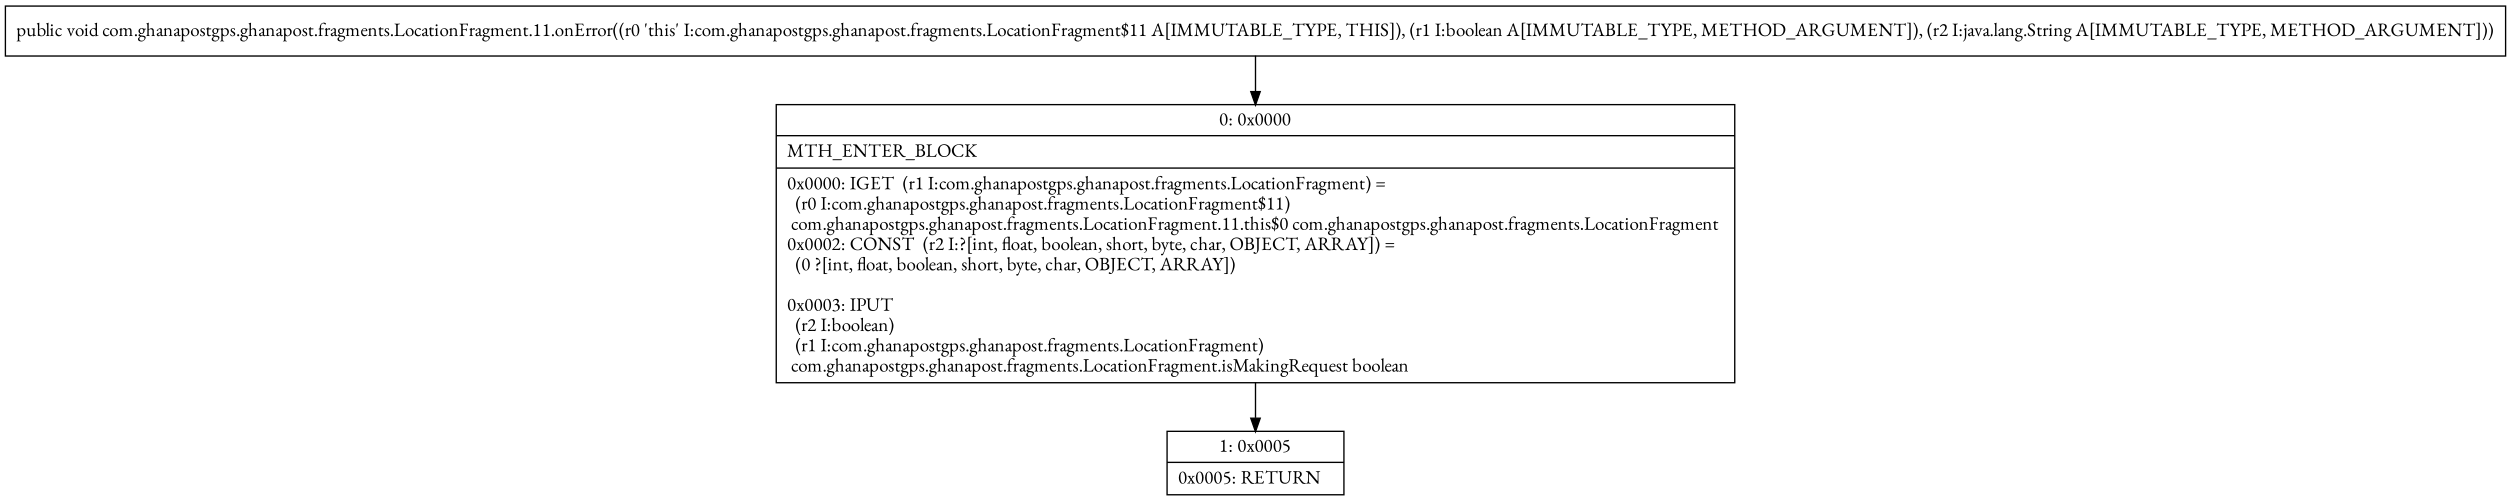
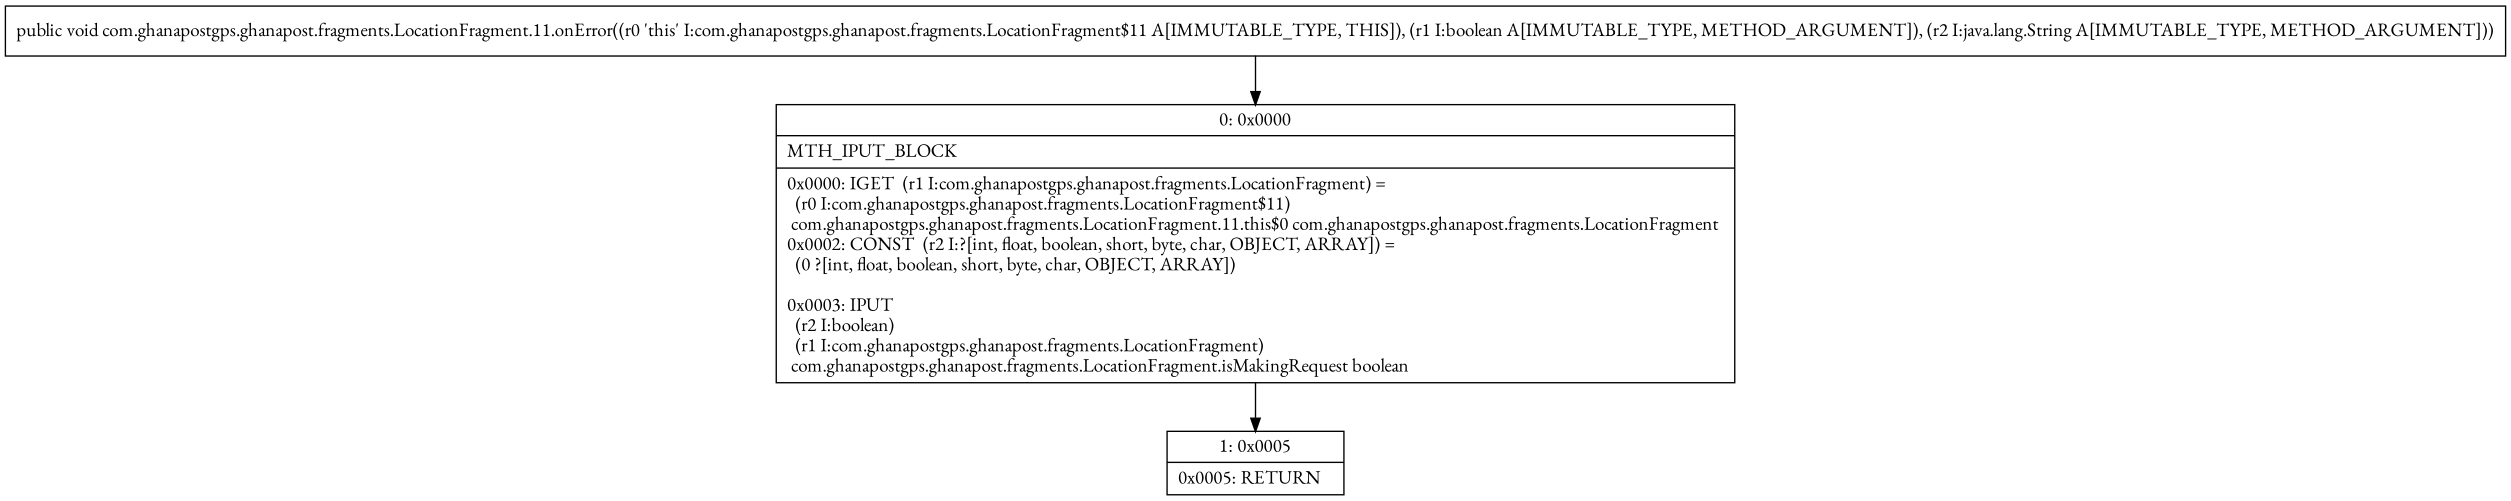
node "0: 0x0000": text "MTH_ENTER_BLOCK" -> "MTH_IPUT_BLOCK"
